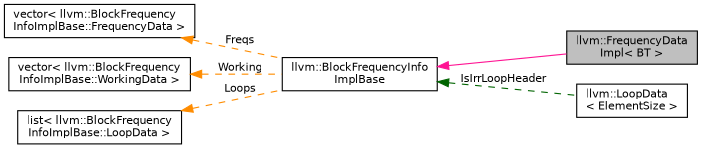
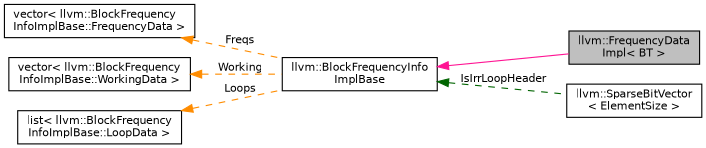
node "llvm::LoopData < ElementSize >": label "llvm::LoopData < ElementSize >" -> "llvm::SparseBitVector < ElementSize >"
